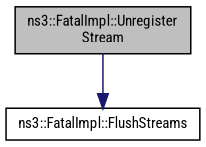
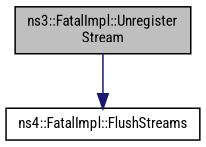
node "ns3::FatalImpl::FlushStreams": label "ns3::FatalImpl::FlushStreams" -> "ns4::FatalImpl::FlushStreams"
